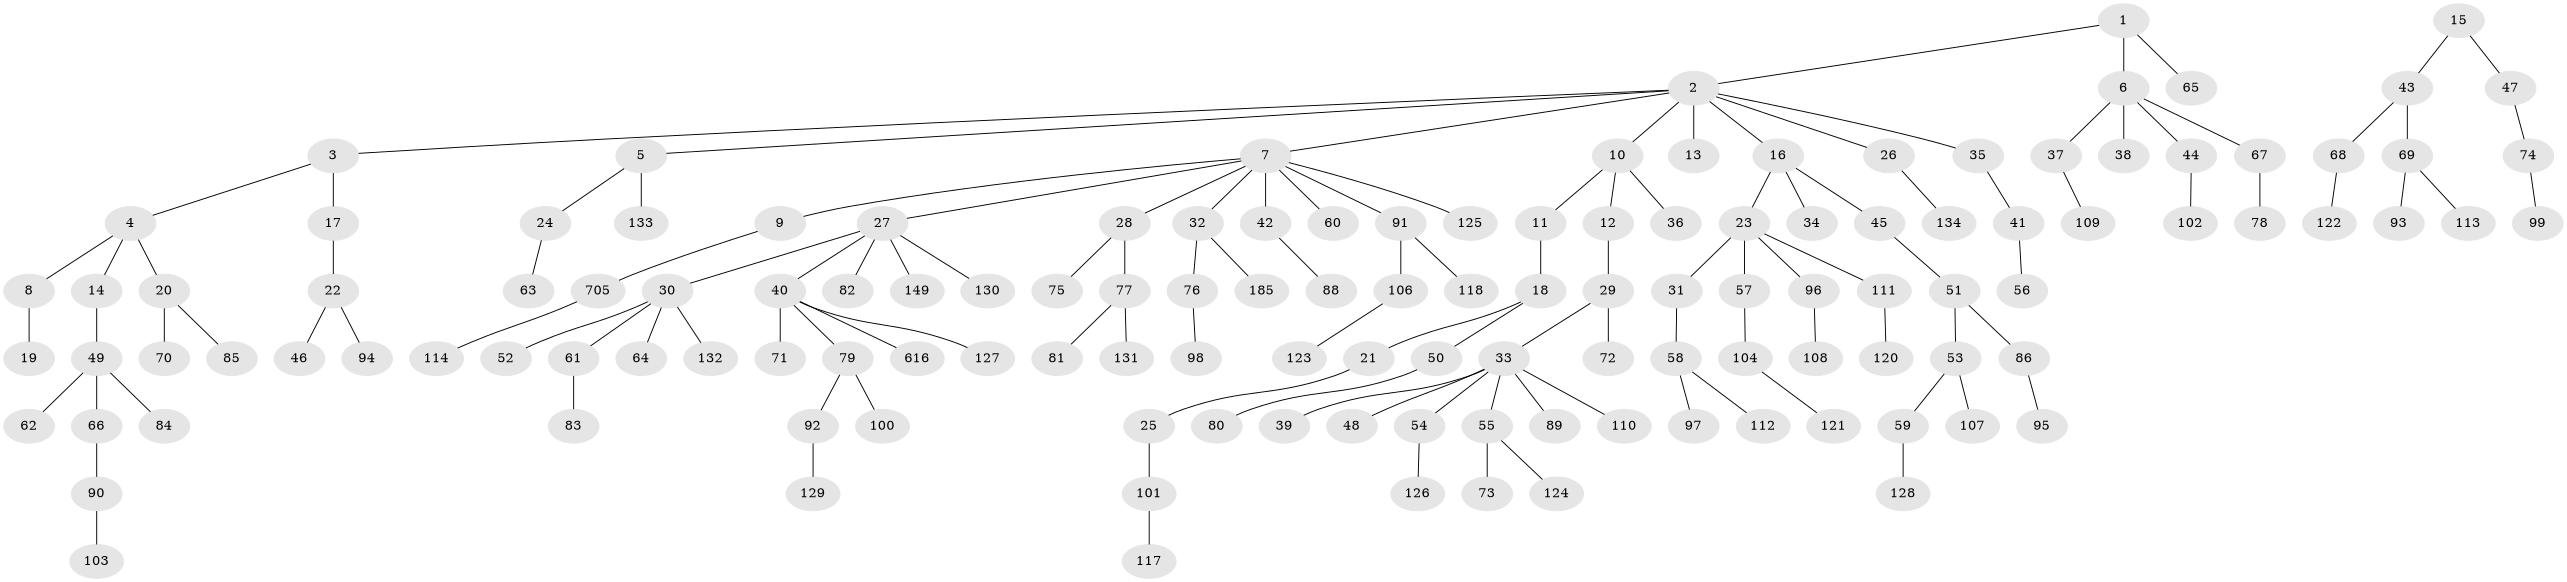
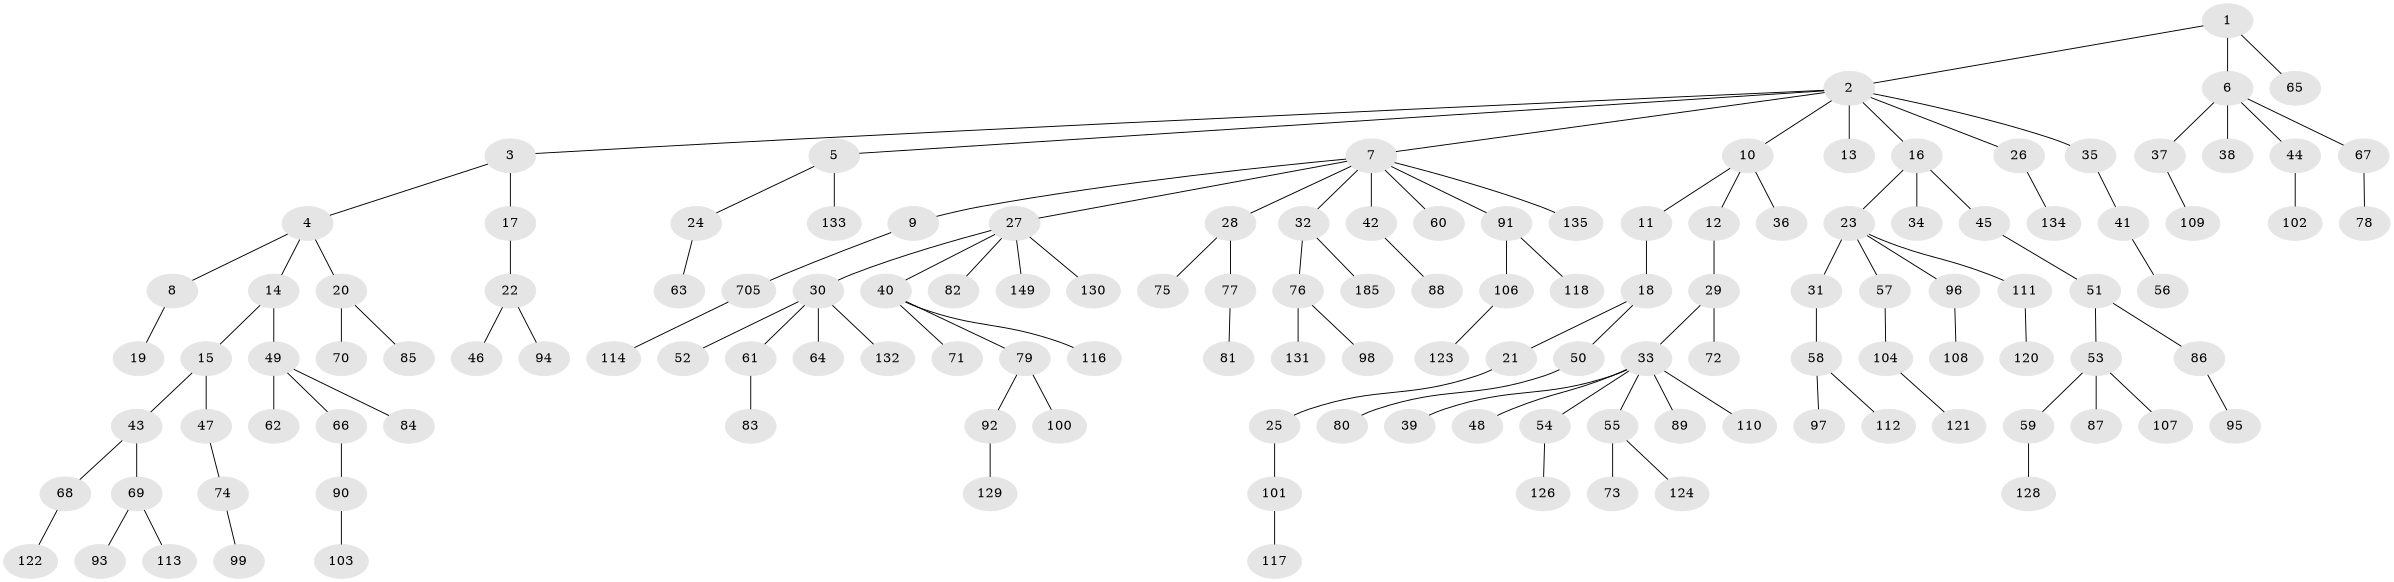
node "125": label "125" -> "135"
edge "14" -- "15": added
edge "77" -- "131": now "76" -- "131"
node "616": label "616" -> "116"
node "127": removed
node "87": added
